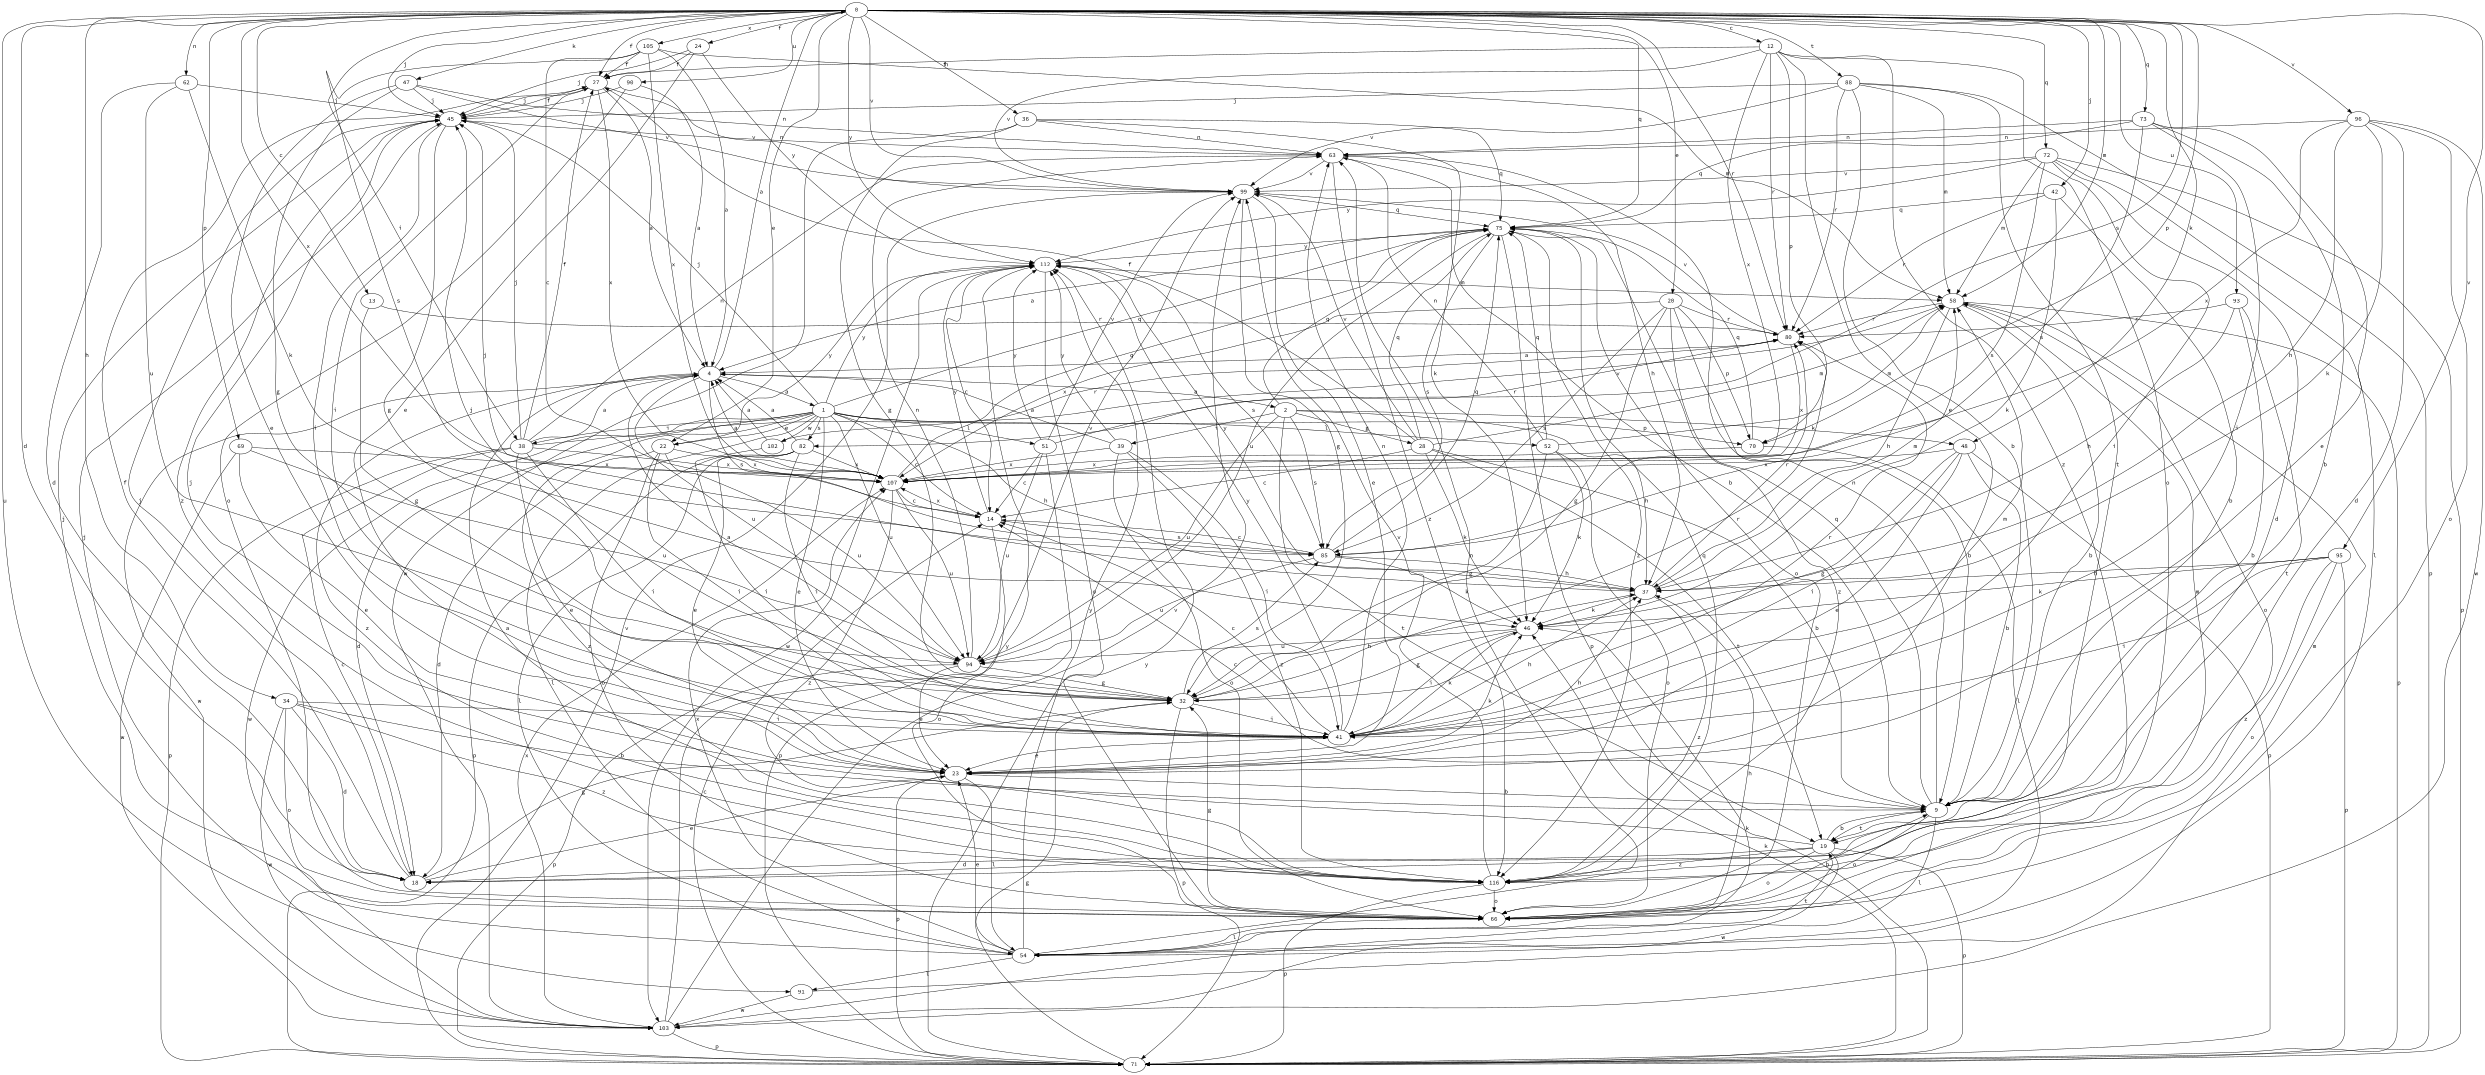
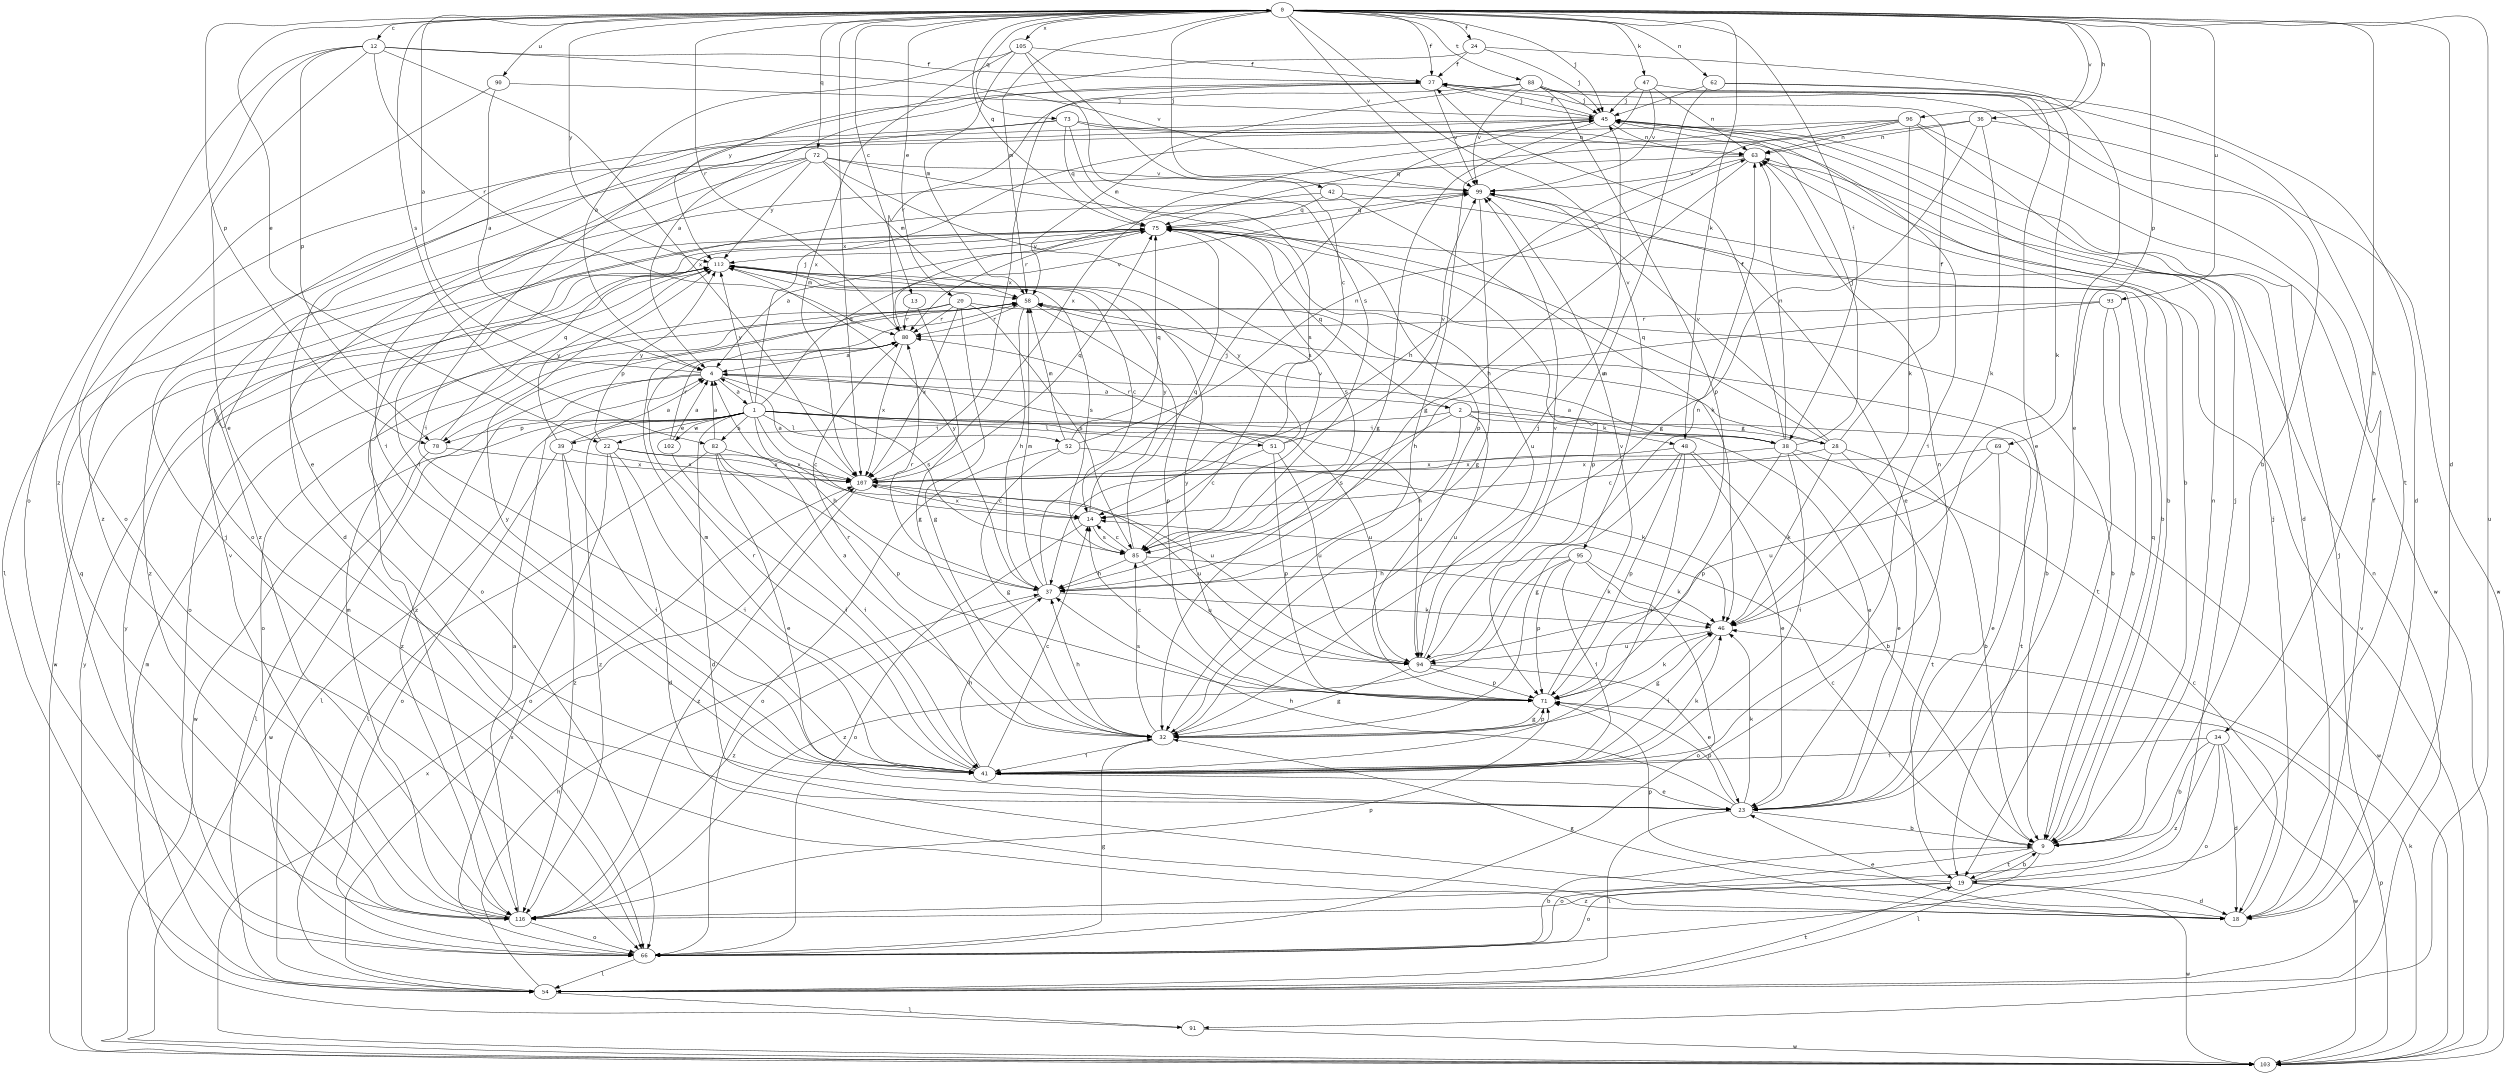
edge "46" -> "32": reversed
edge "54" -> "23": removed, label "e"
edge "66" -> "45": reversed
